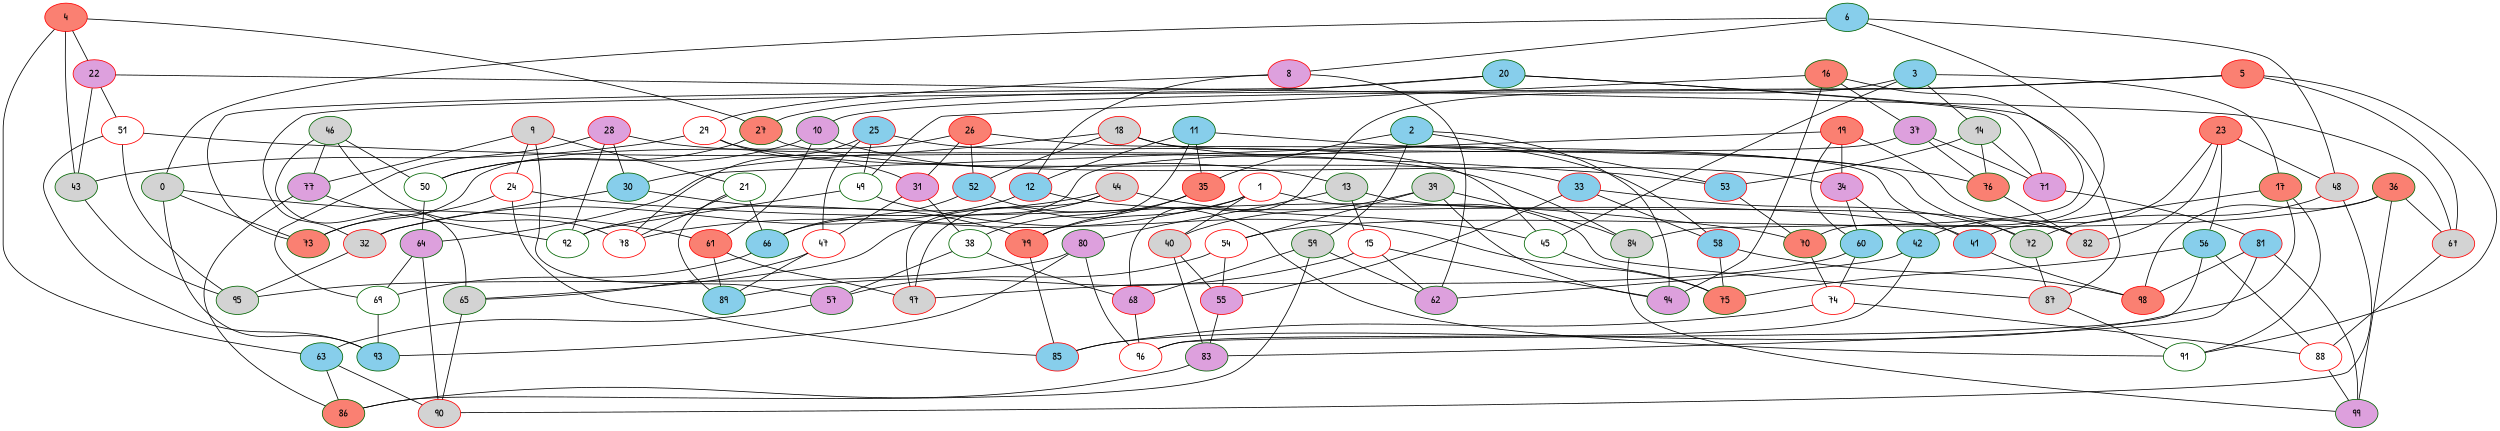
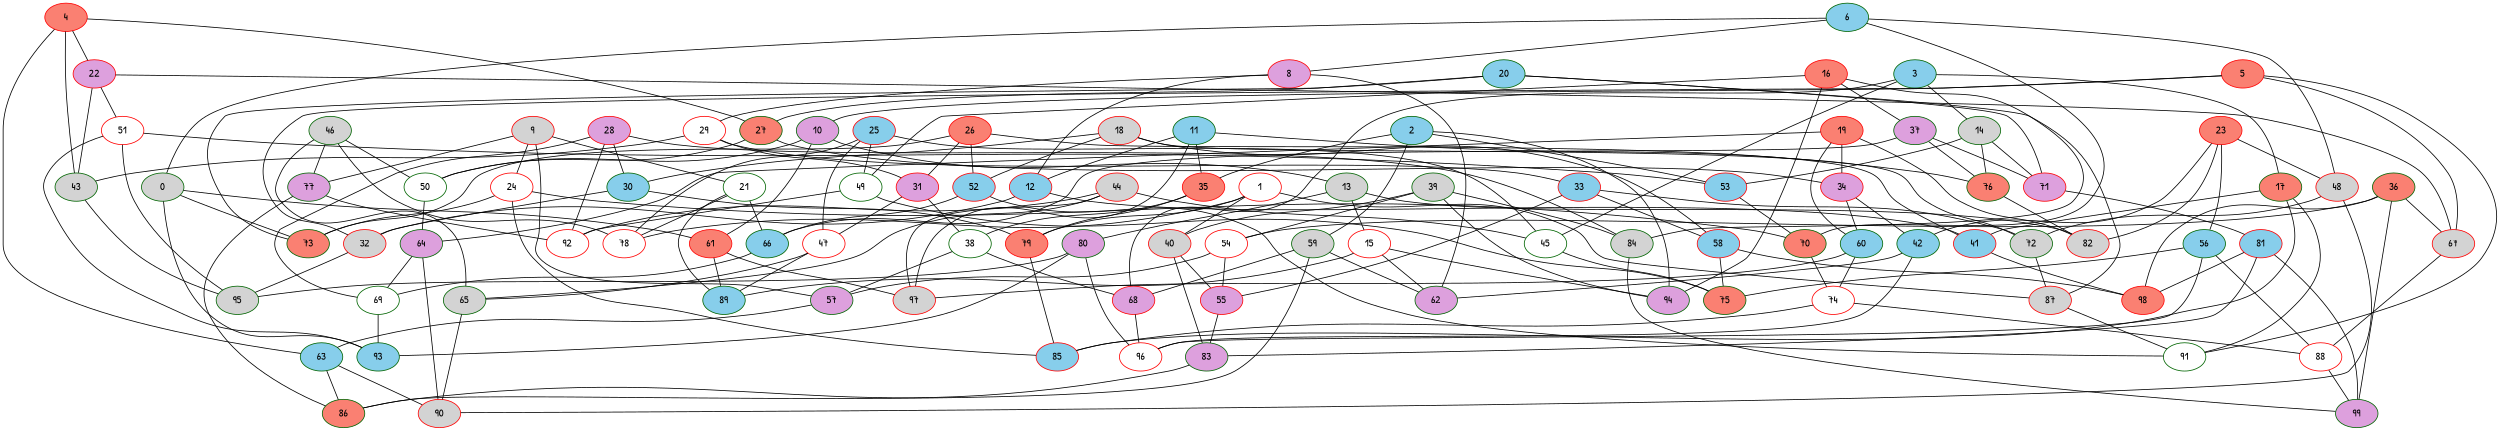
node "16": color darkgreen -> red
node "92": color darkgreen -> red
